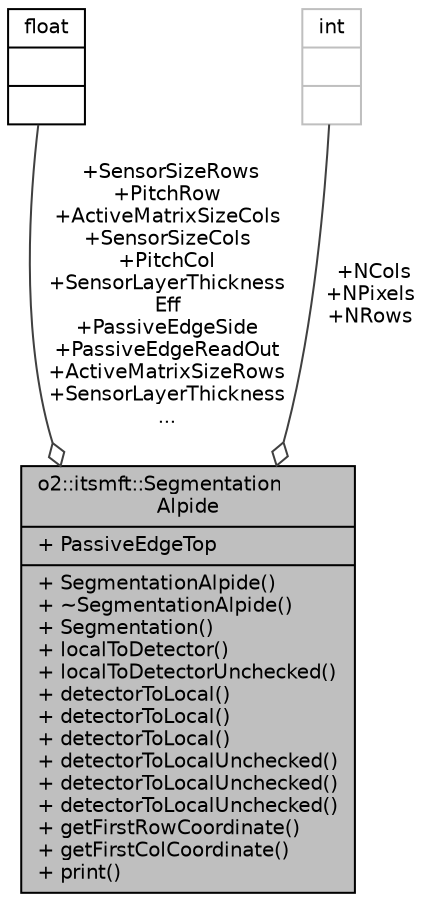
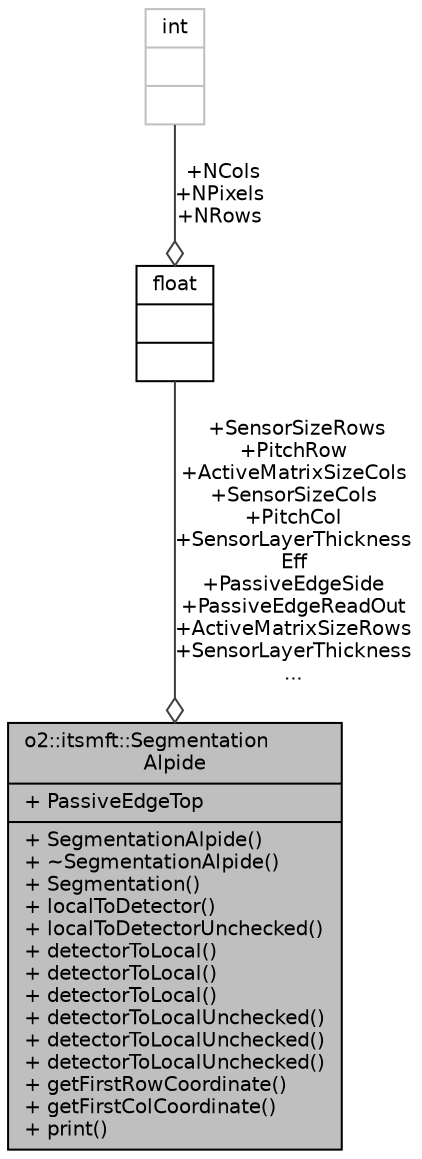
edge "int" -> "o2::itsmft::Segmentation": now "int" -> "float"
